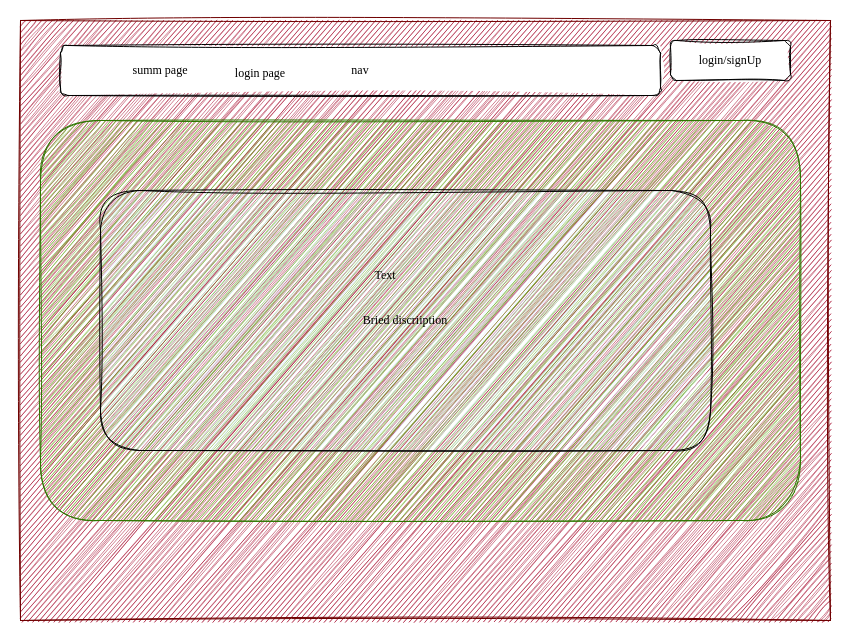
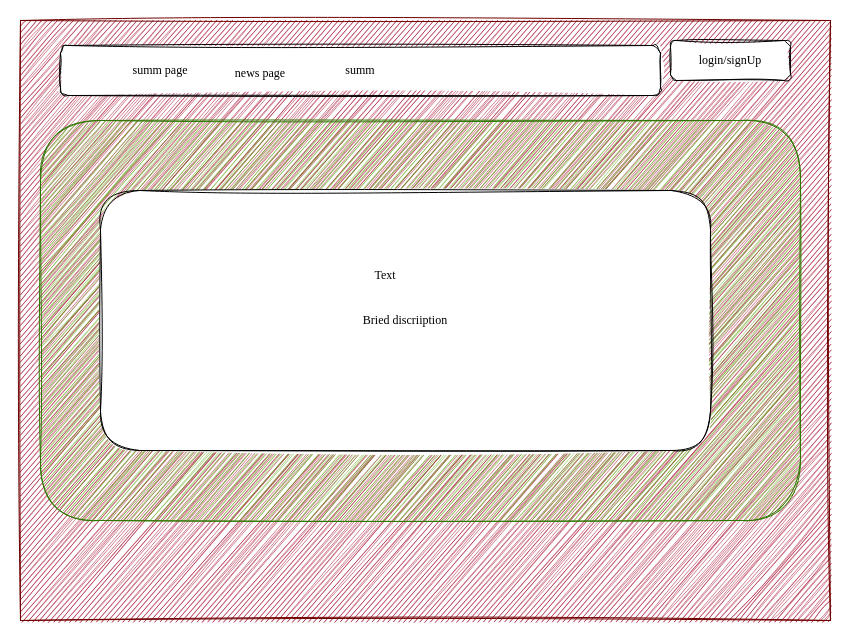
node "nav": label "nav" -> "summ"
node "login page": label "login page" -> "news page"
node "Bried discriiption": fillcolor #dae8fc -> #ffffff
